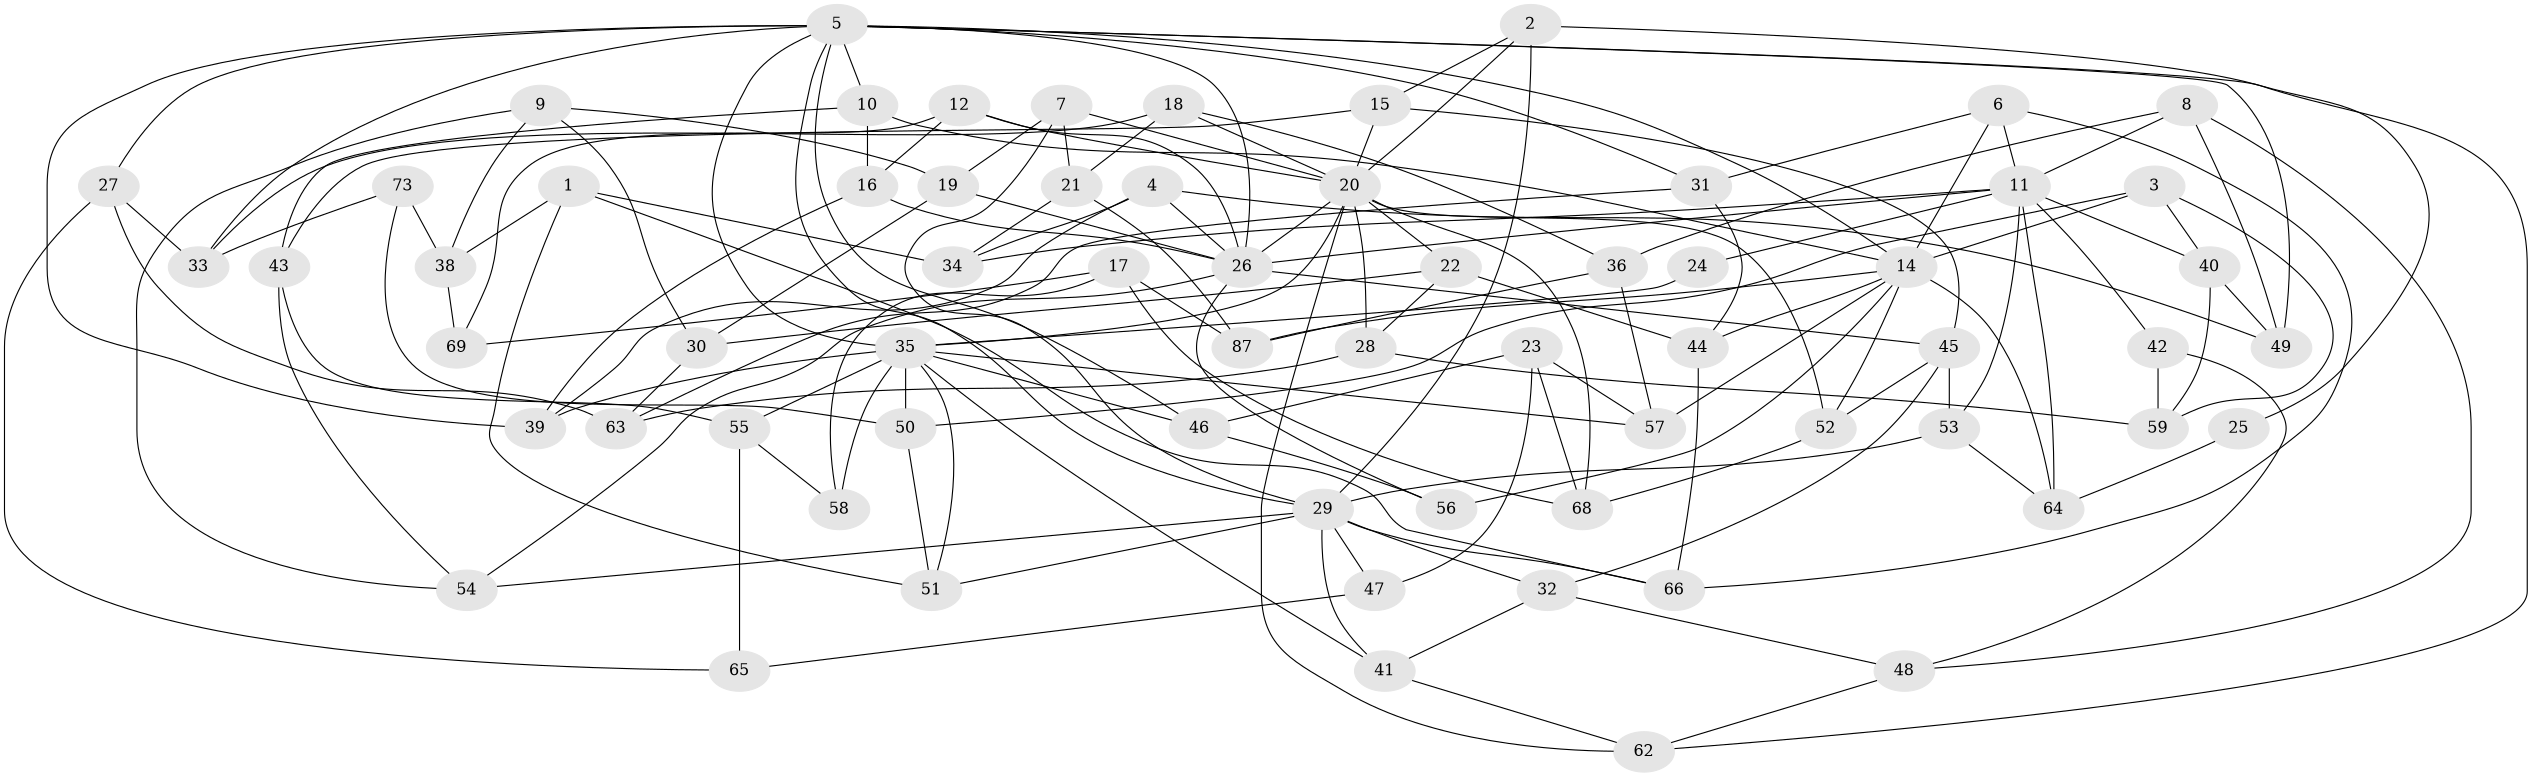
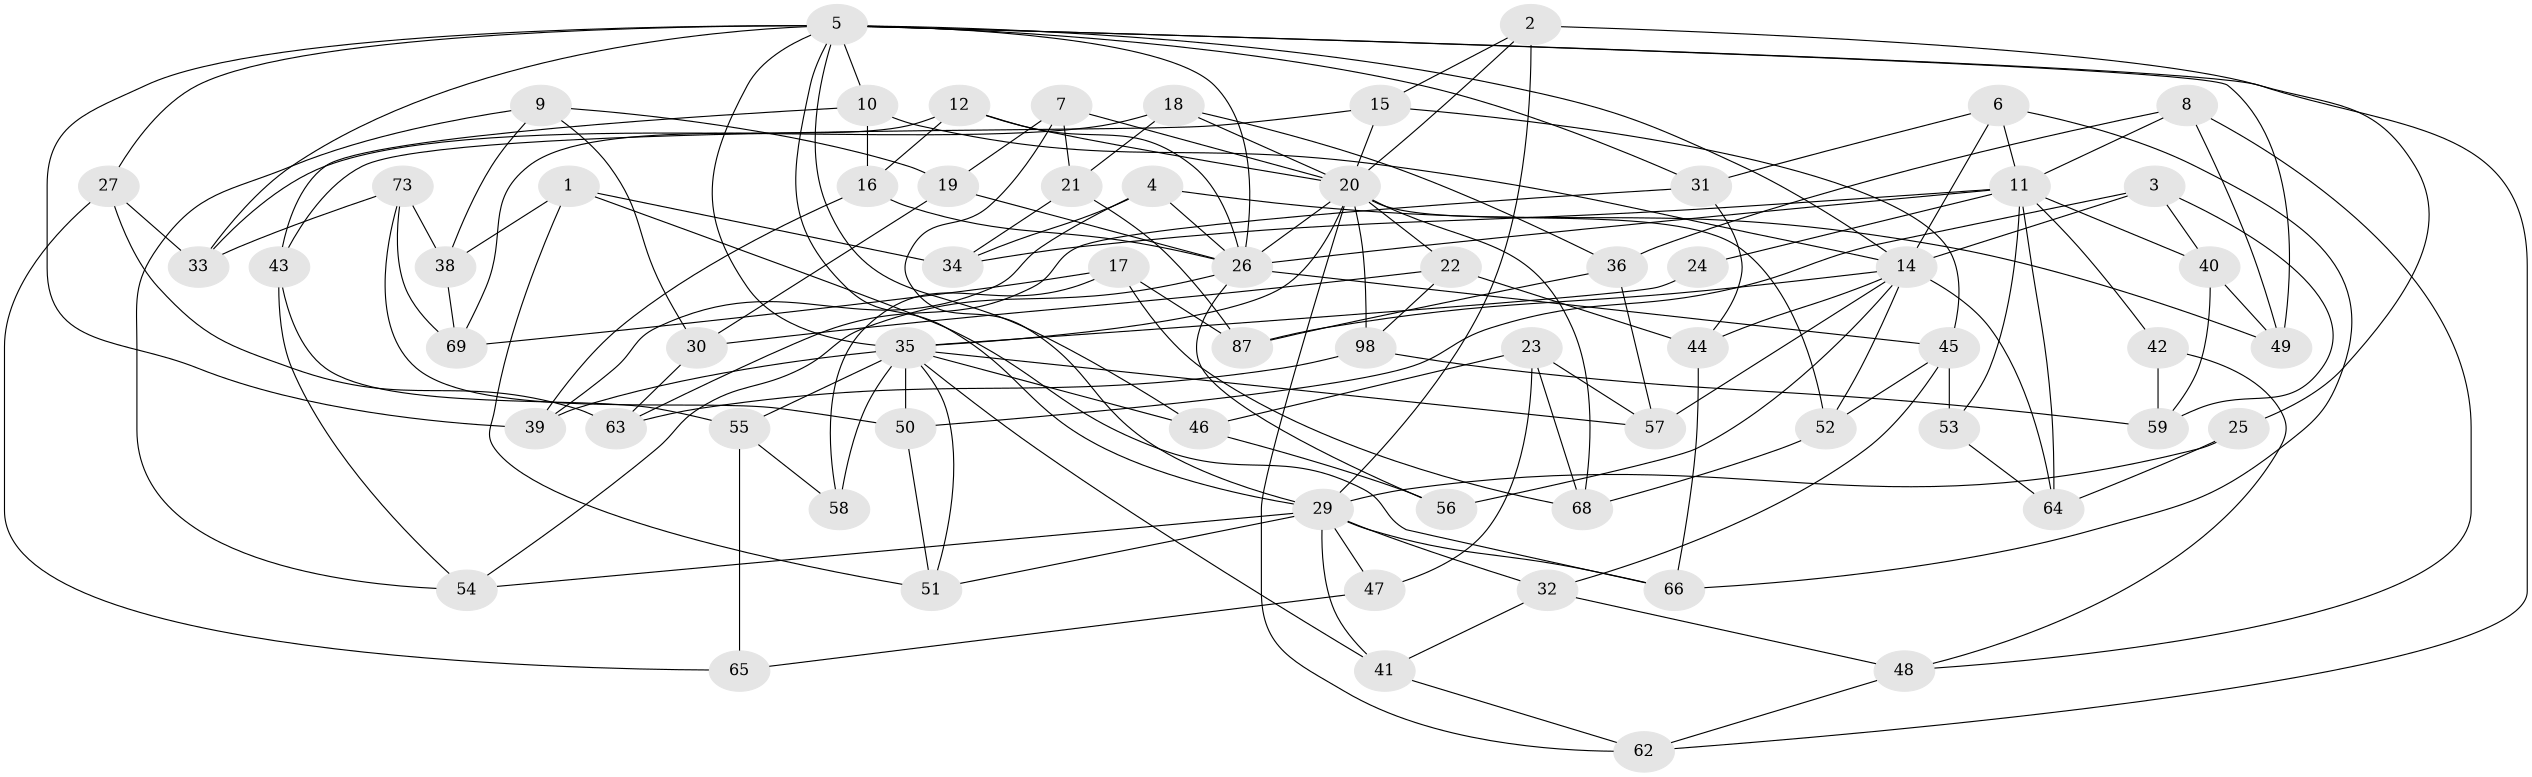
edge "73" -- "69": added
node "28": label "28" -> "98"
edge "53" -- "29": now "25" -- "29"
